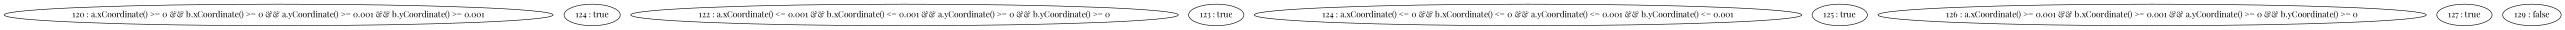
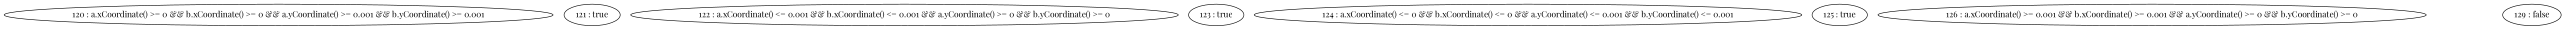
node "124 : true": label "124 : true" -> "121 : true"
node "127 : true": removed
